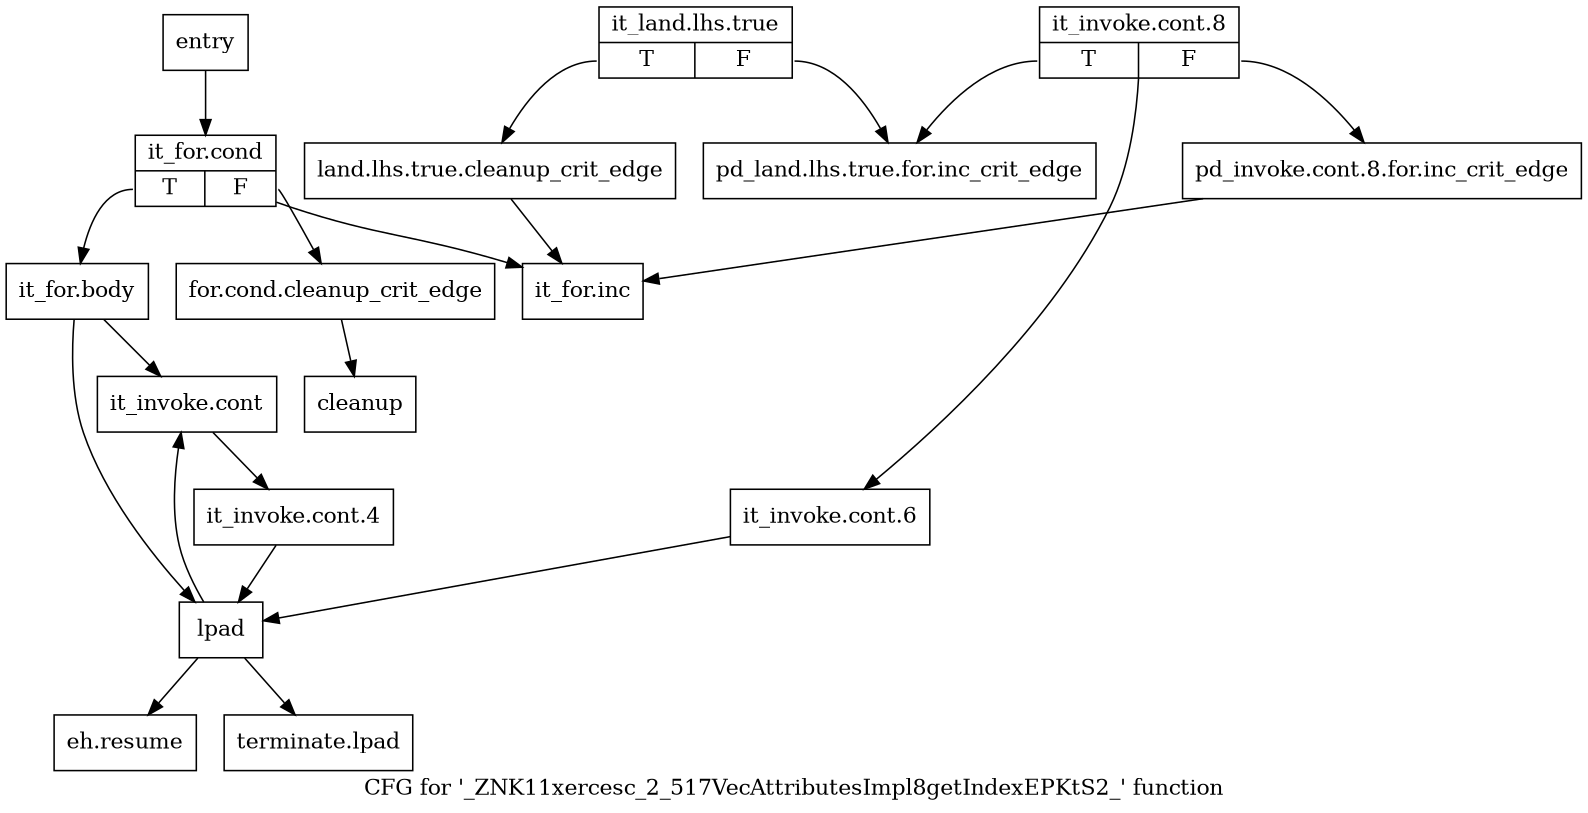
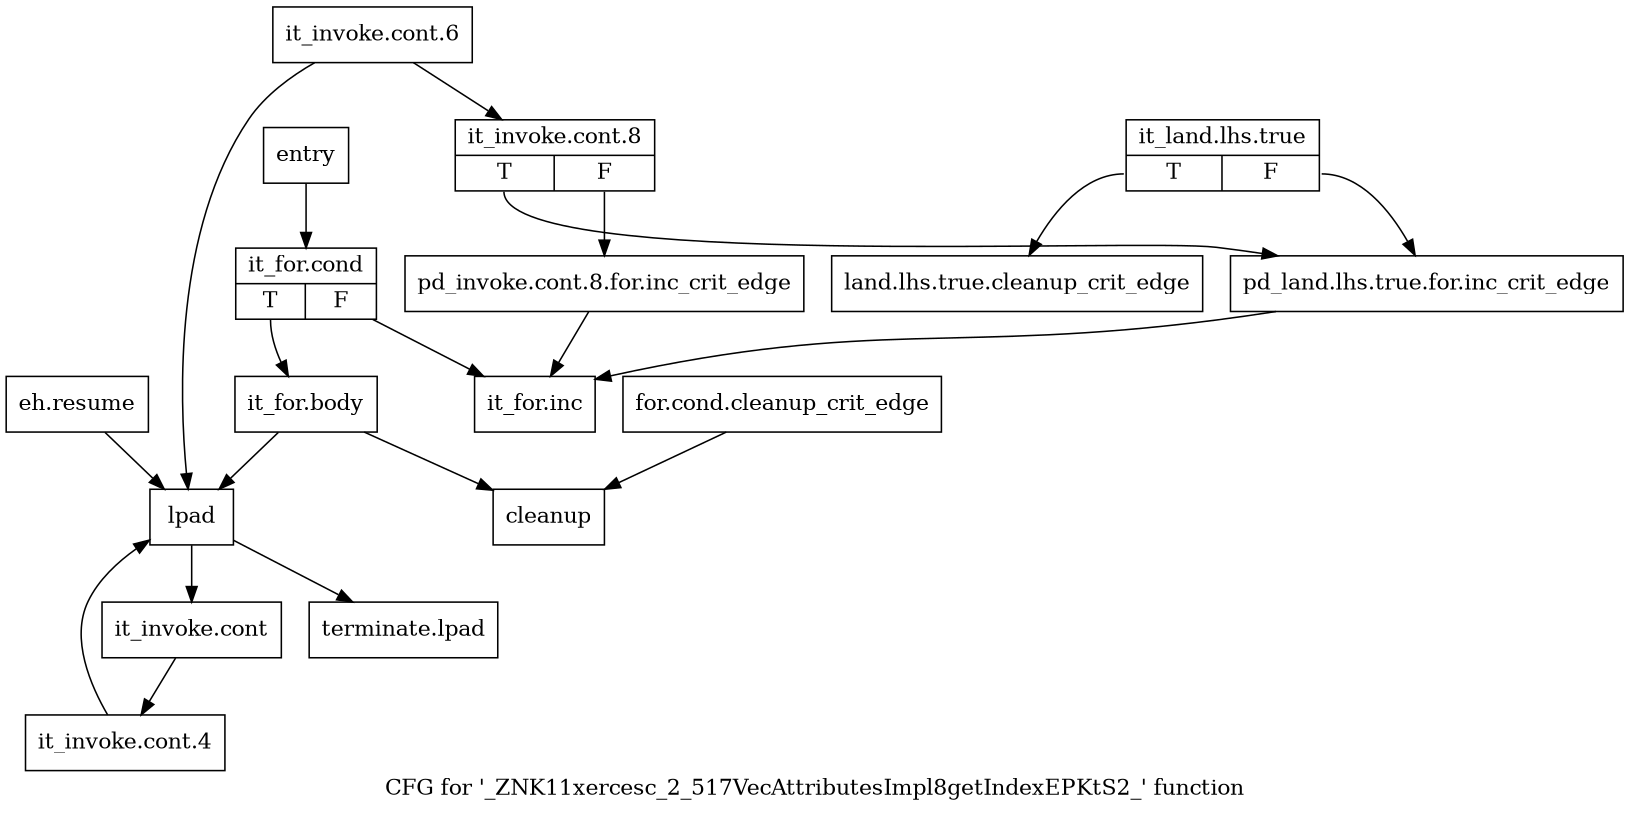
edge "it_for.cond" -> "for.cond.cleanup_crit_edge": removed
edge "land.lhs.true.cleanup_crit_edge" -> "it_for.inc": now "pd_land.lhs.true.for.inc_crit_edge" -> "it_for.inc"
edge "it_invoke.cont.8" -> "it_invoke.cont.6": reversed
edge "it_for.body" -> "it_invoke.cont": now "it_for.body" -> "cleanup"
edge "lpad" -> "eh.resume": reversed
